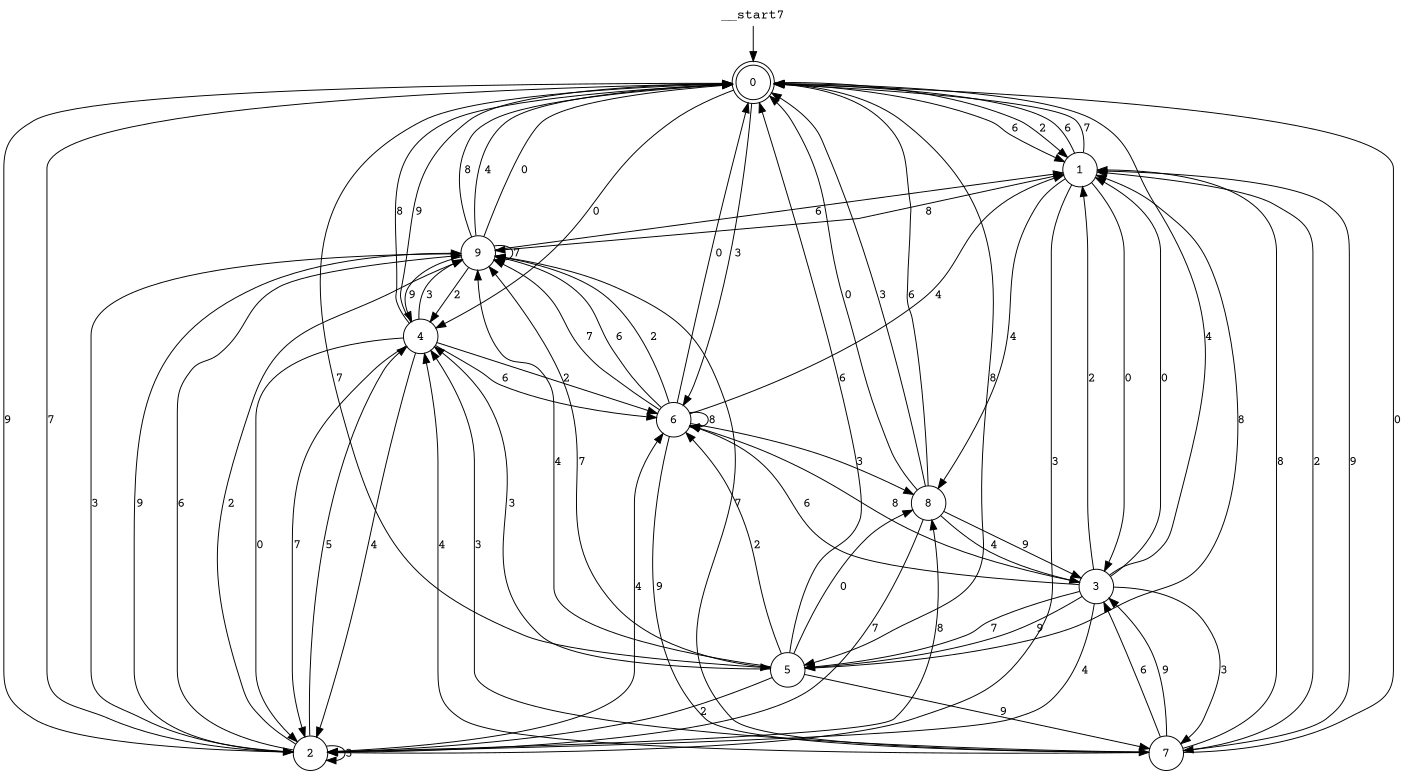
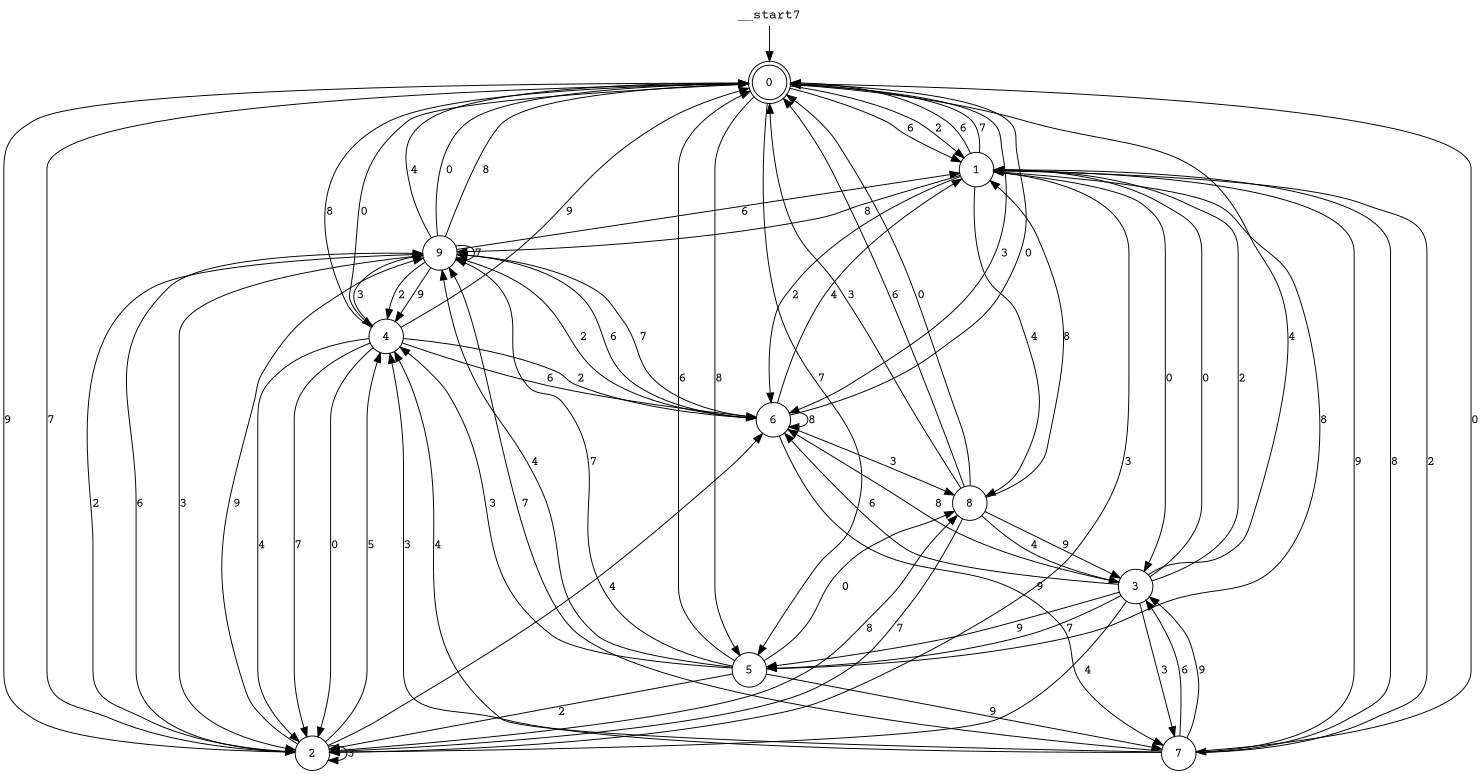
edge "8" -> "1": added, label "8"
edge "5" -> "6": now "1" -> "6"
